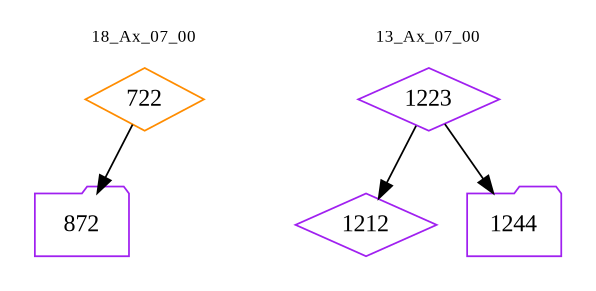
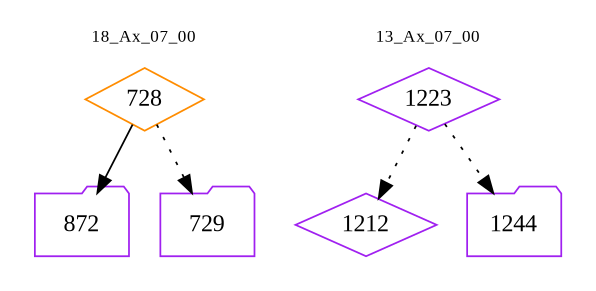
node "722": label "722" -> "728"
edge "1223" -> "1244": style solid -> dotted
edge "1223" -> "1212": style solid -> dotted
node "729": added
